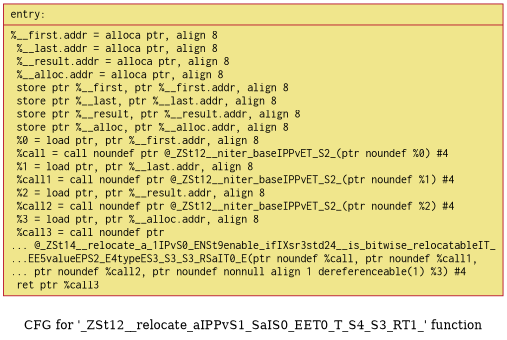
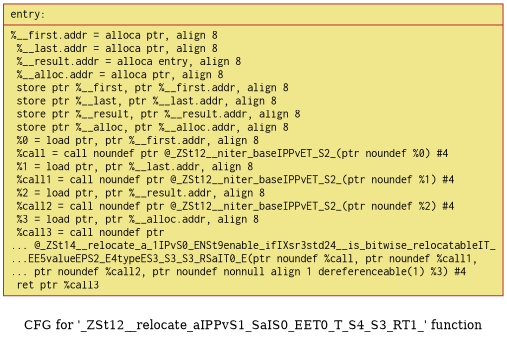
node "entry:": text "%__result.addr = alloca ptr, align 8" -> "%__result.addr = alloca entry, align 8"
